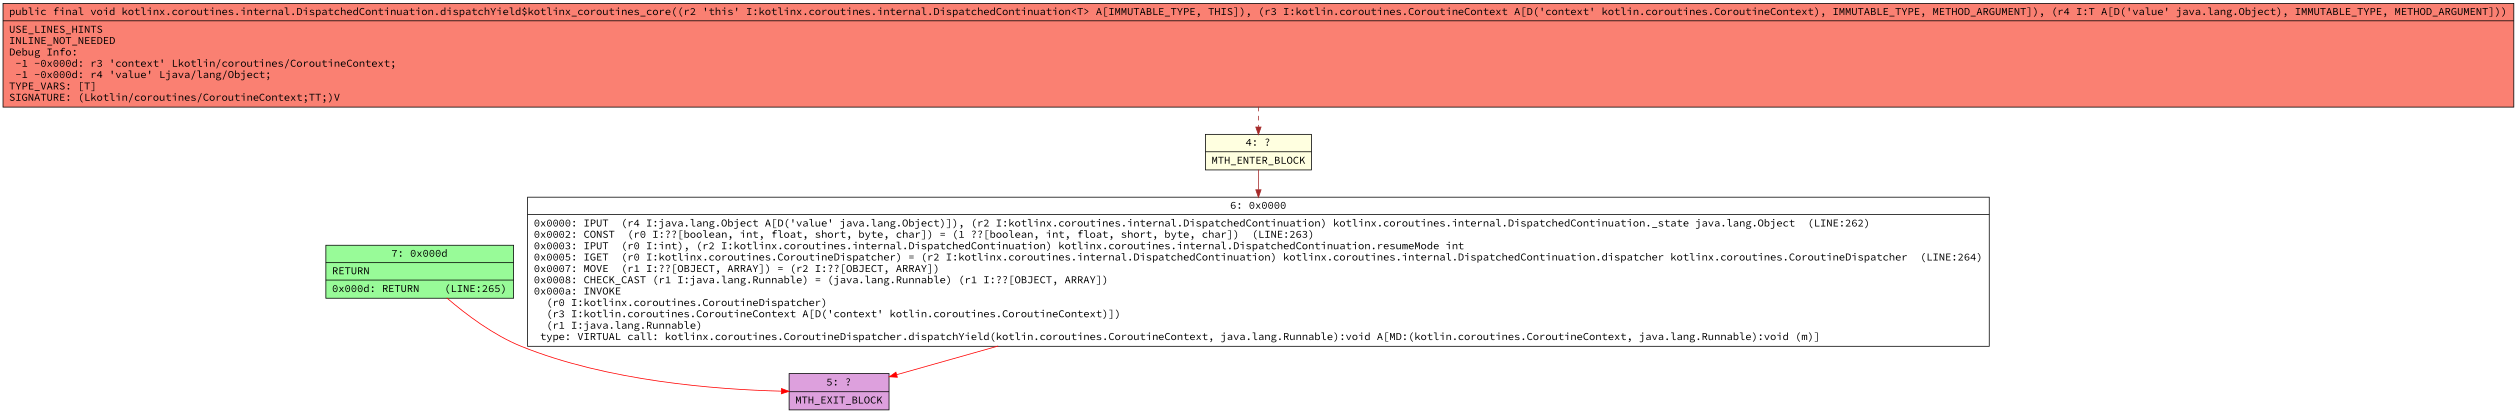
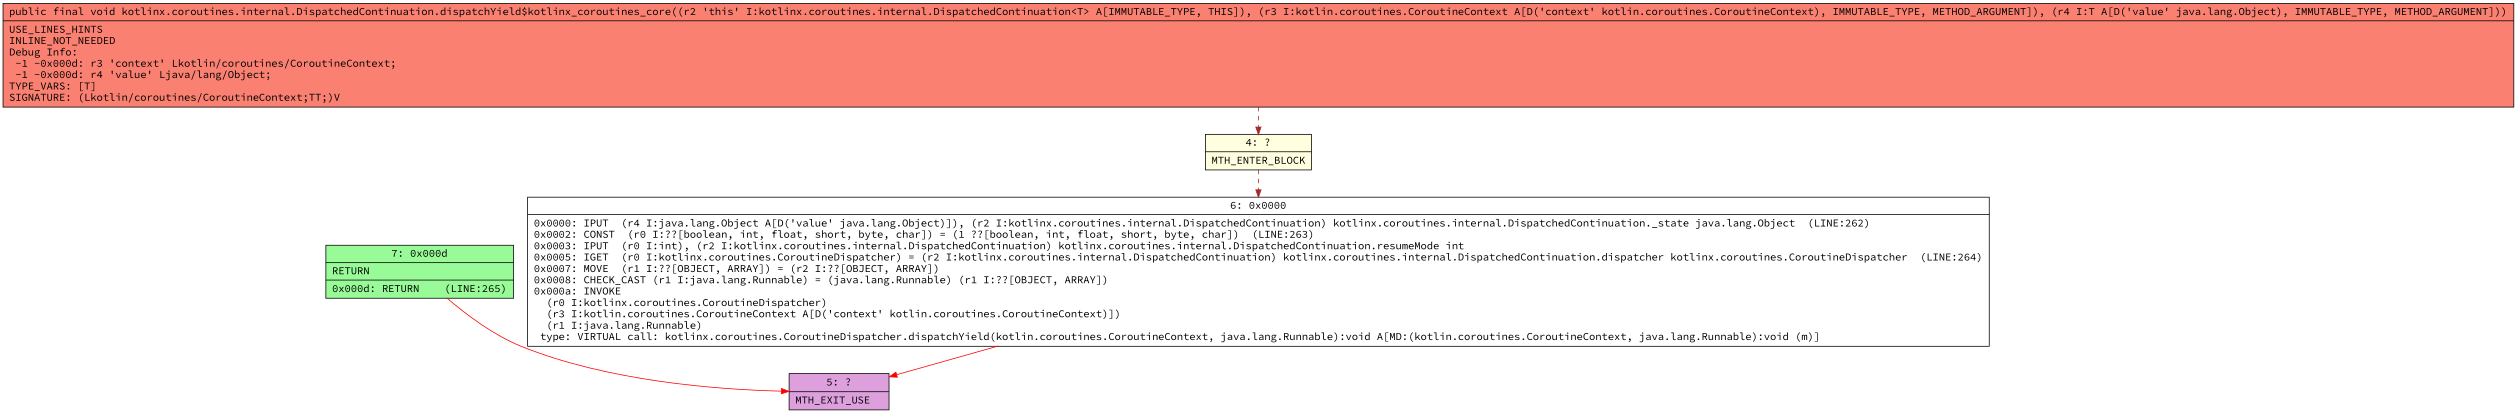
edge "4: ?" -> "6: 0x0000": style solid -> dashed
node "5: ?": text "MTH_EXIT_BLOCK" -> "MTH_EXIT_USE"
